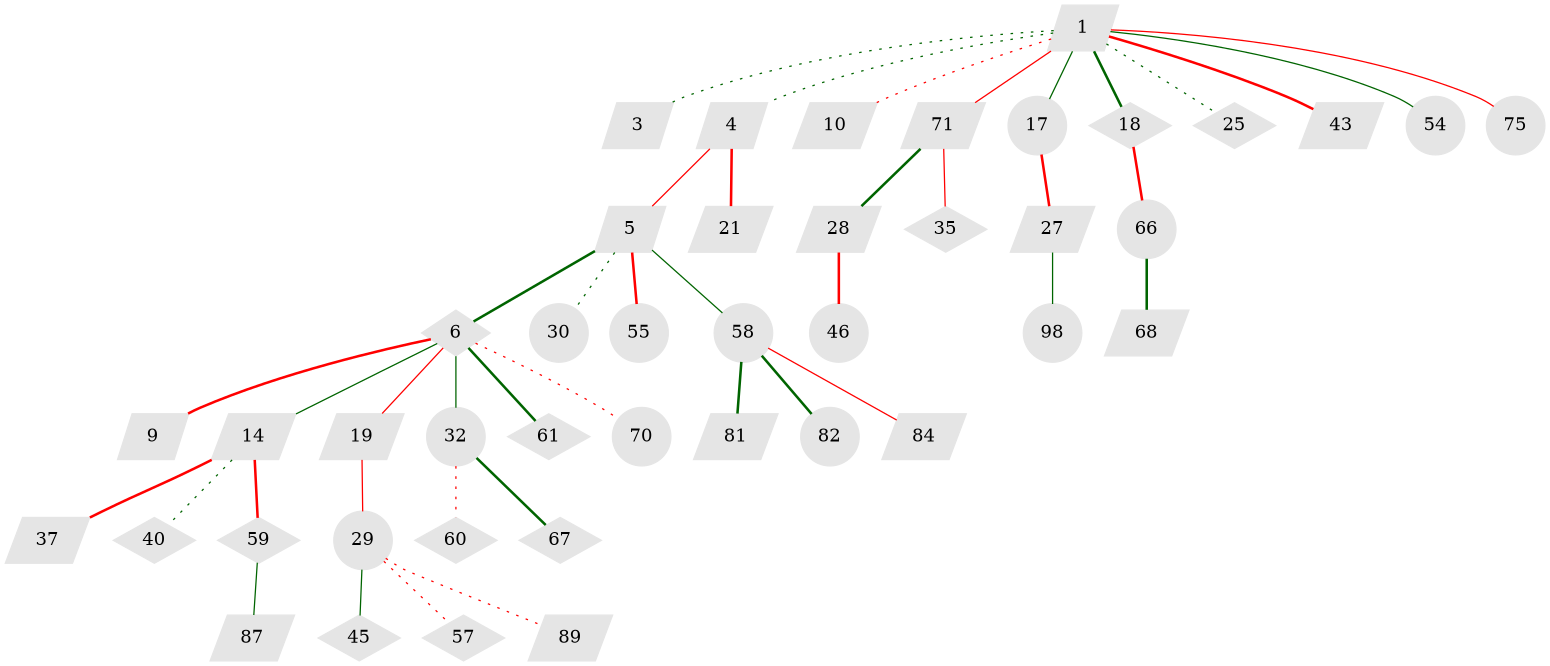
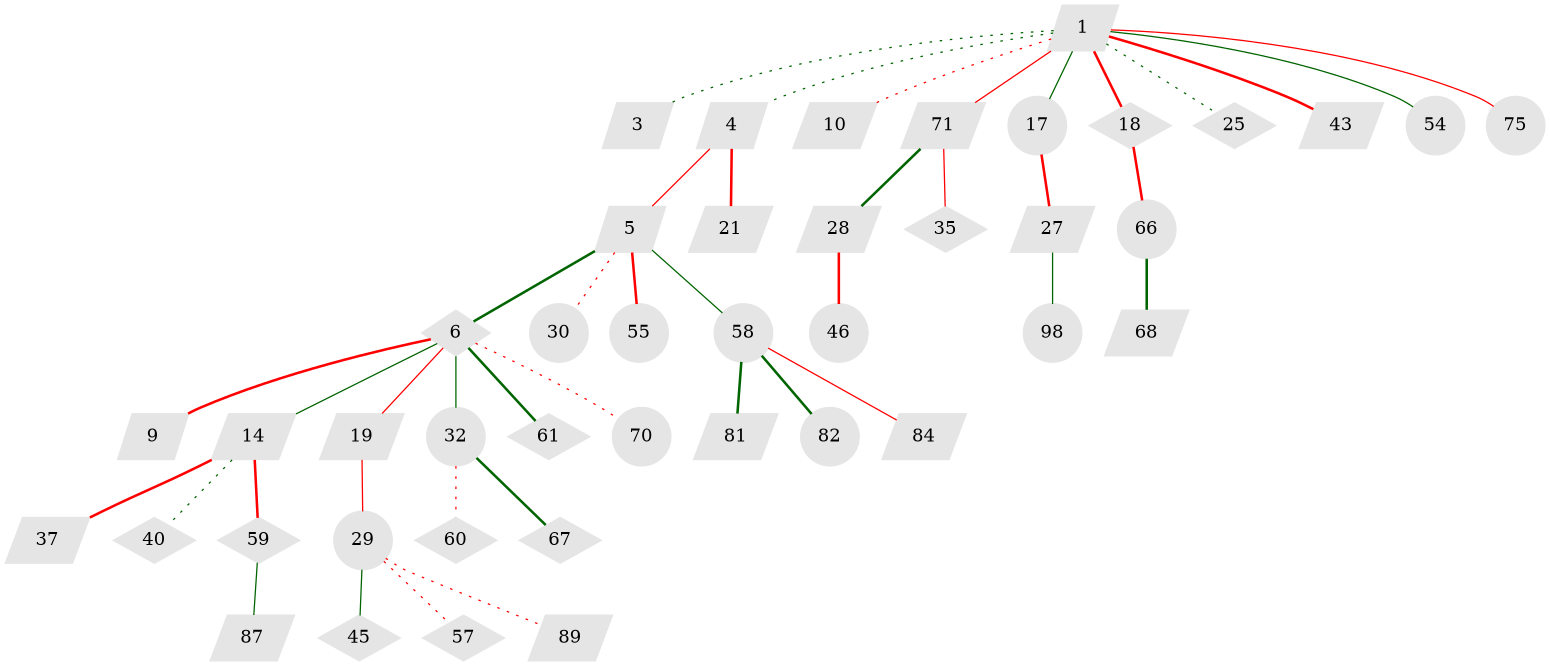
edge "1" -- "18": color darkgreen -> red
edge "5" -- "30": color darkgreen -> red
